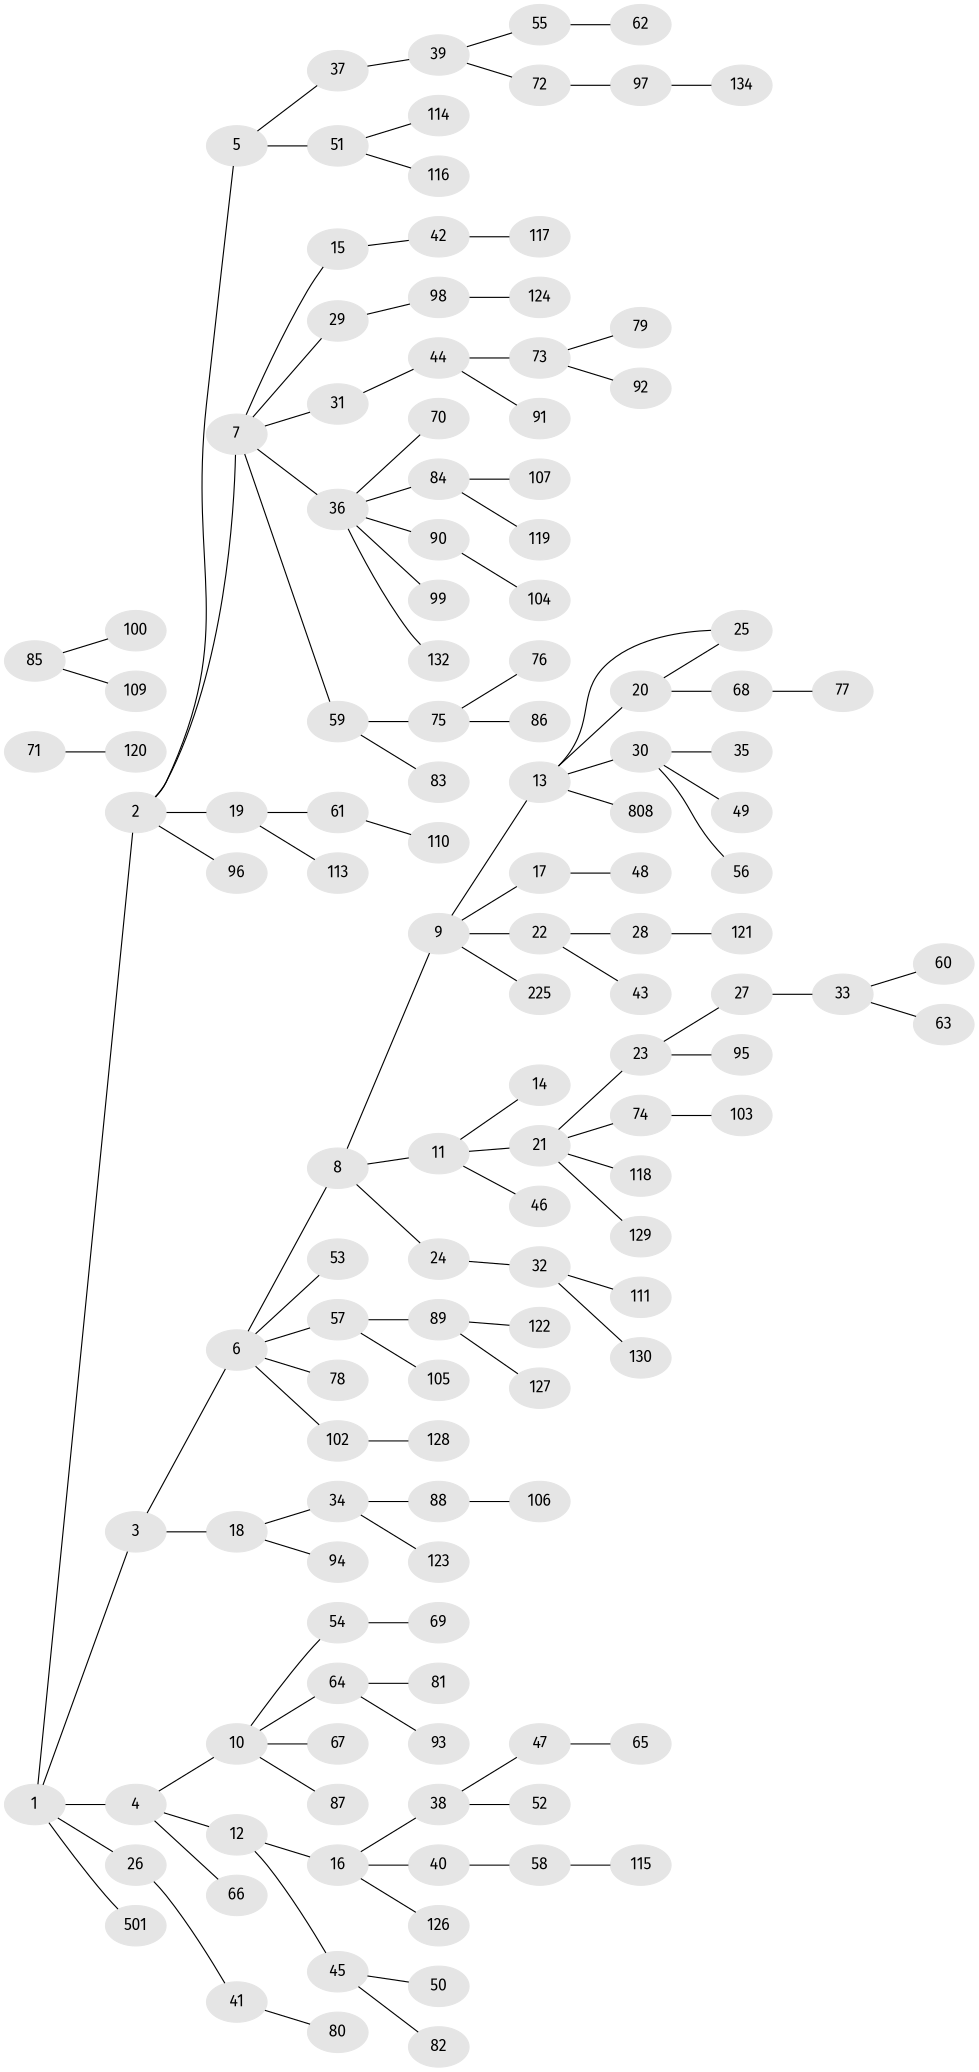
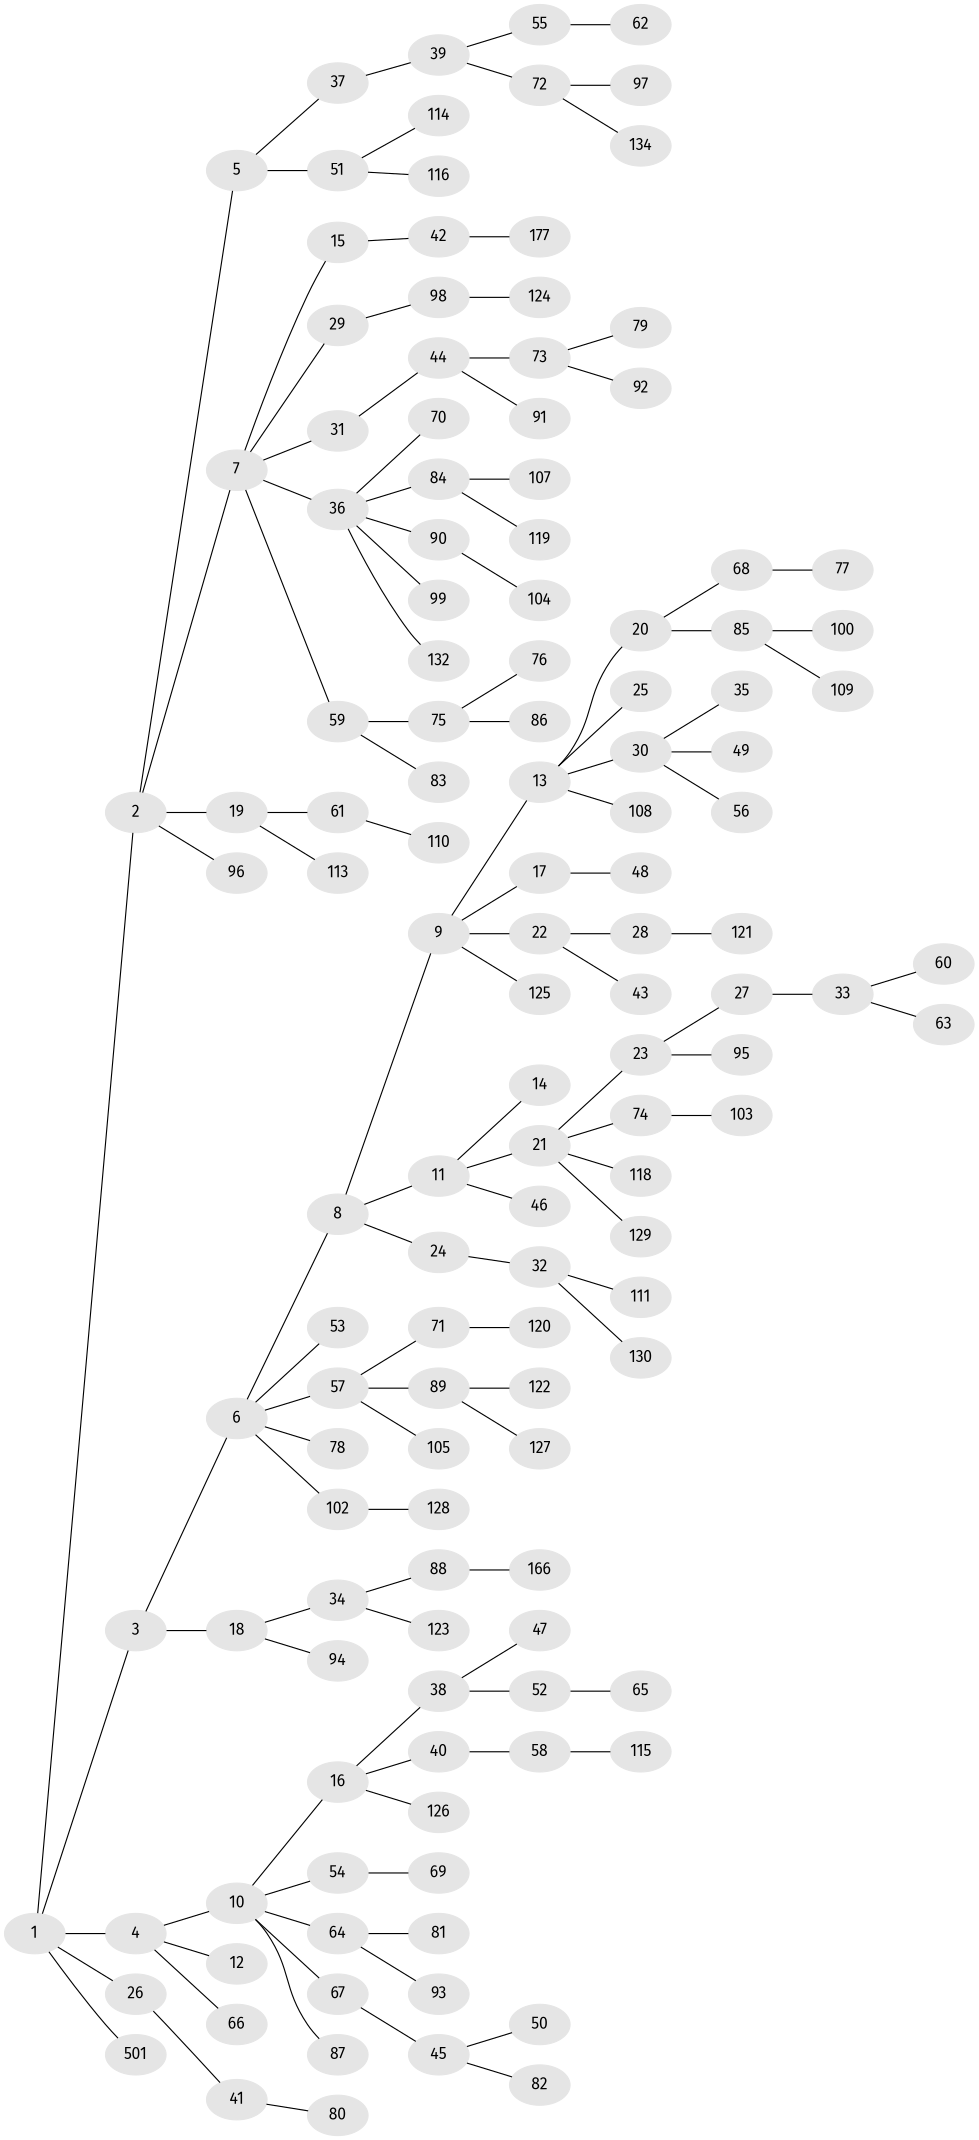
edge "97" -- "134": now "72" -- "134"
node "117": label "117" -> "177"
edge "25" -- "20": now "85" -- "20"
node "808": label "808" -> "108"
node "225": label "225" -> "125"
edge "71" -- "57": added
node "106": label "106" -> "166"
edge "47" -- "65": now "52" -- "65"
edge "12" -- "16": now "10" -- "16"
edge "12" -- "45": now "67" -- "45"
